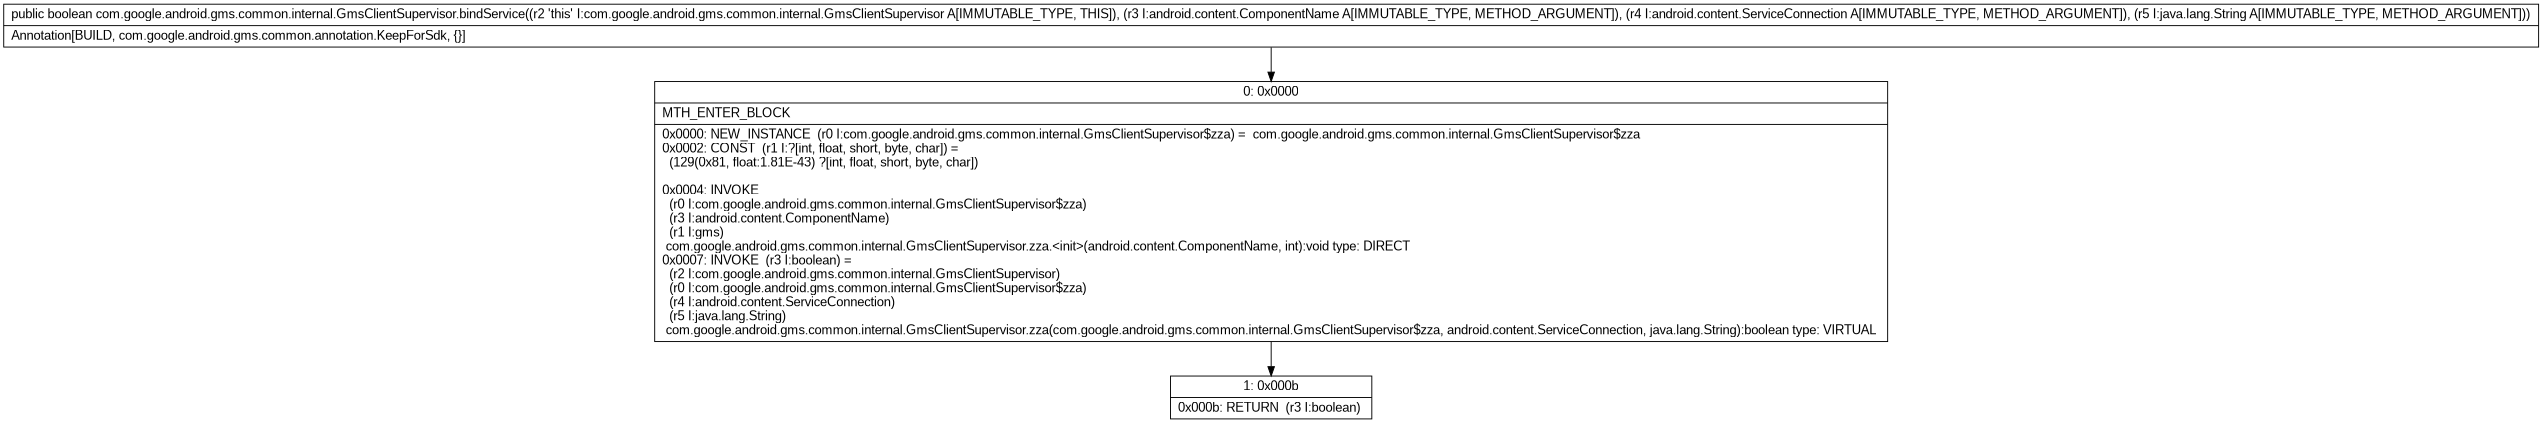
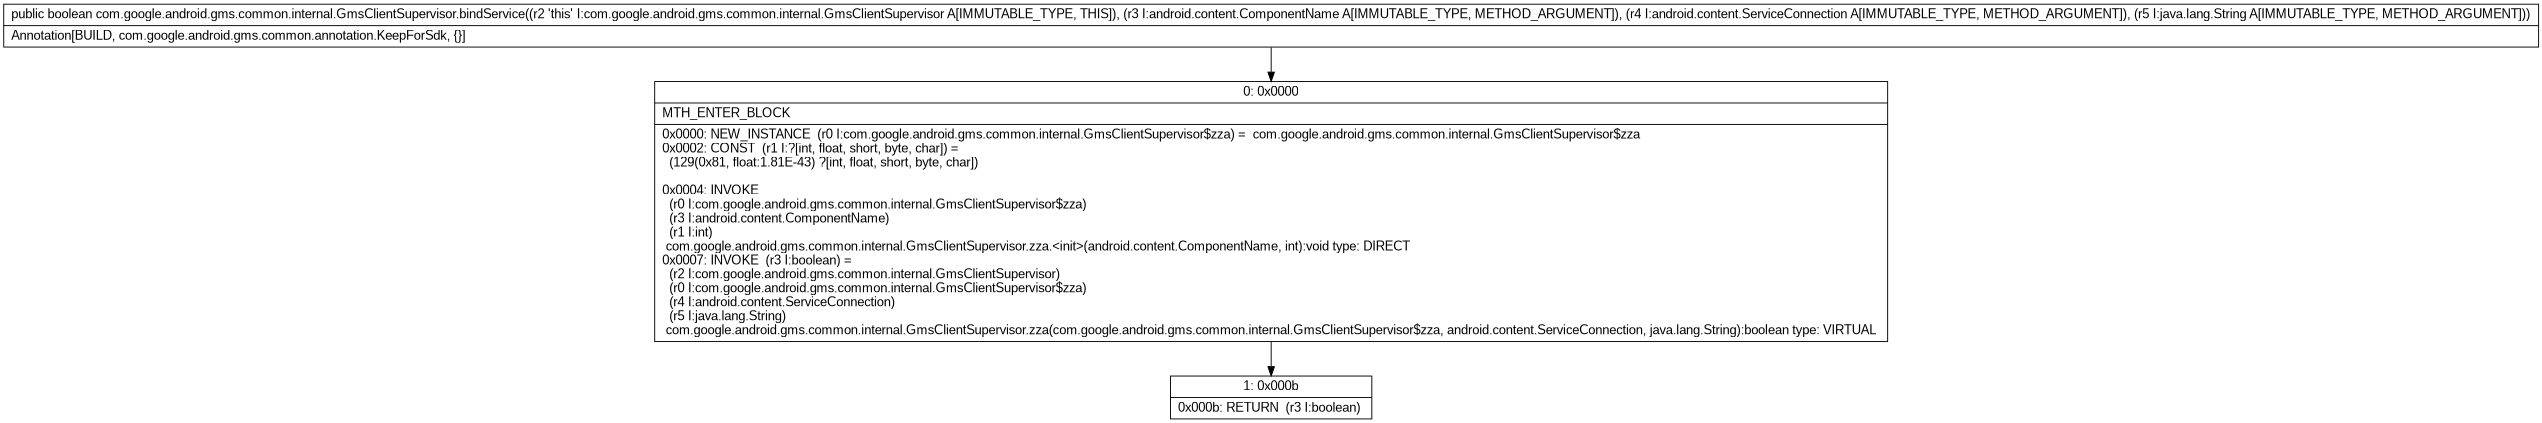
node "0: 0x0000": text "(r1 I:gms)" -> "(r1 I:int)"
